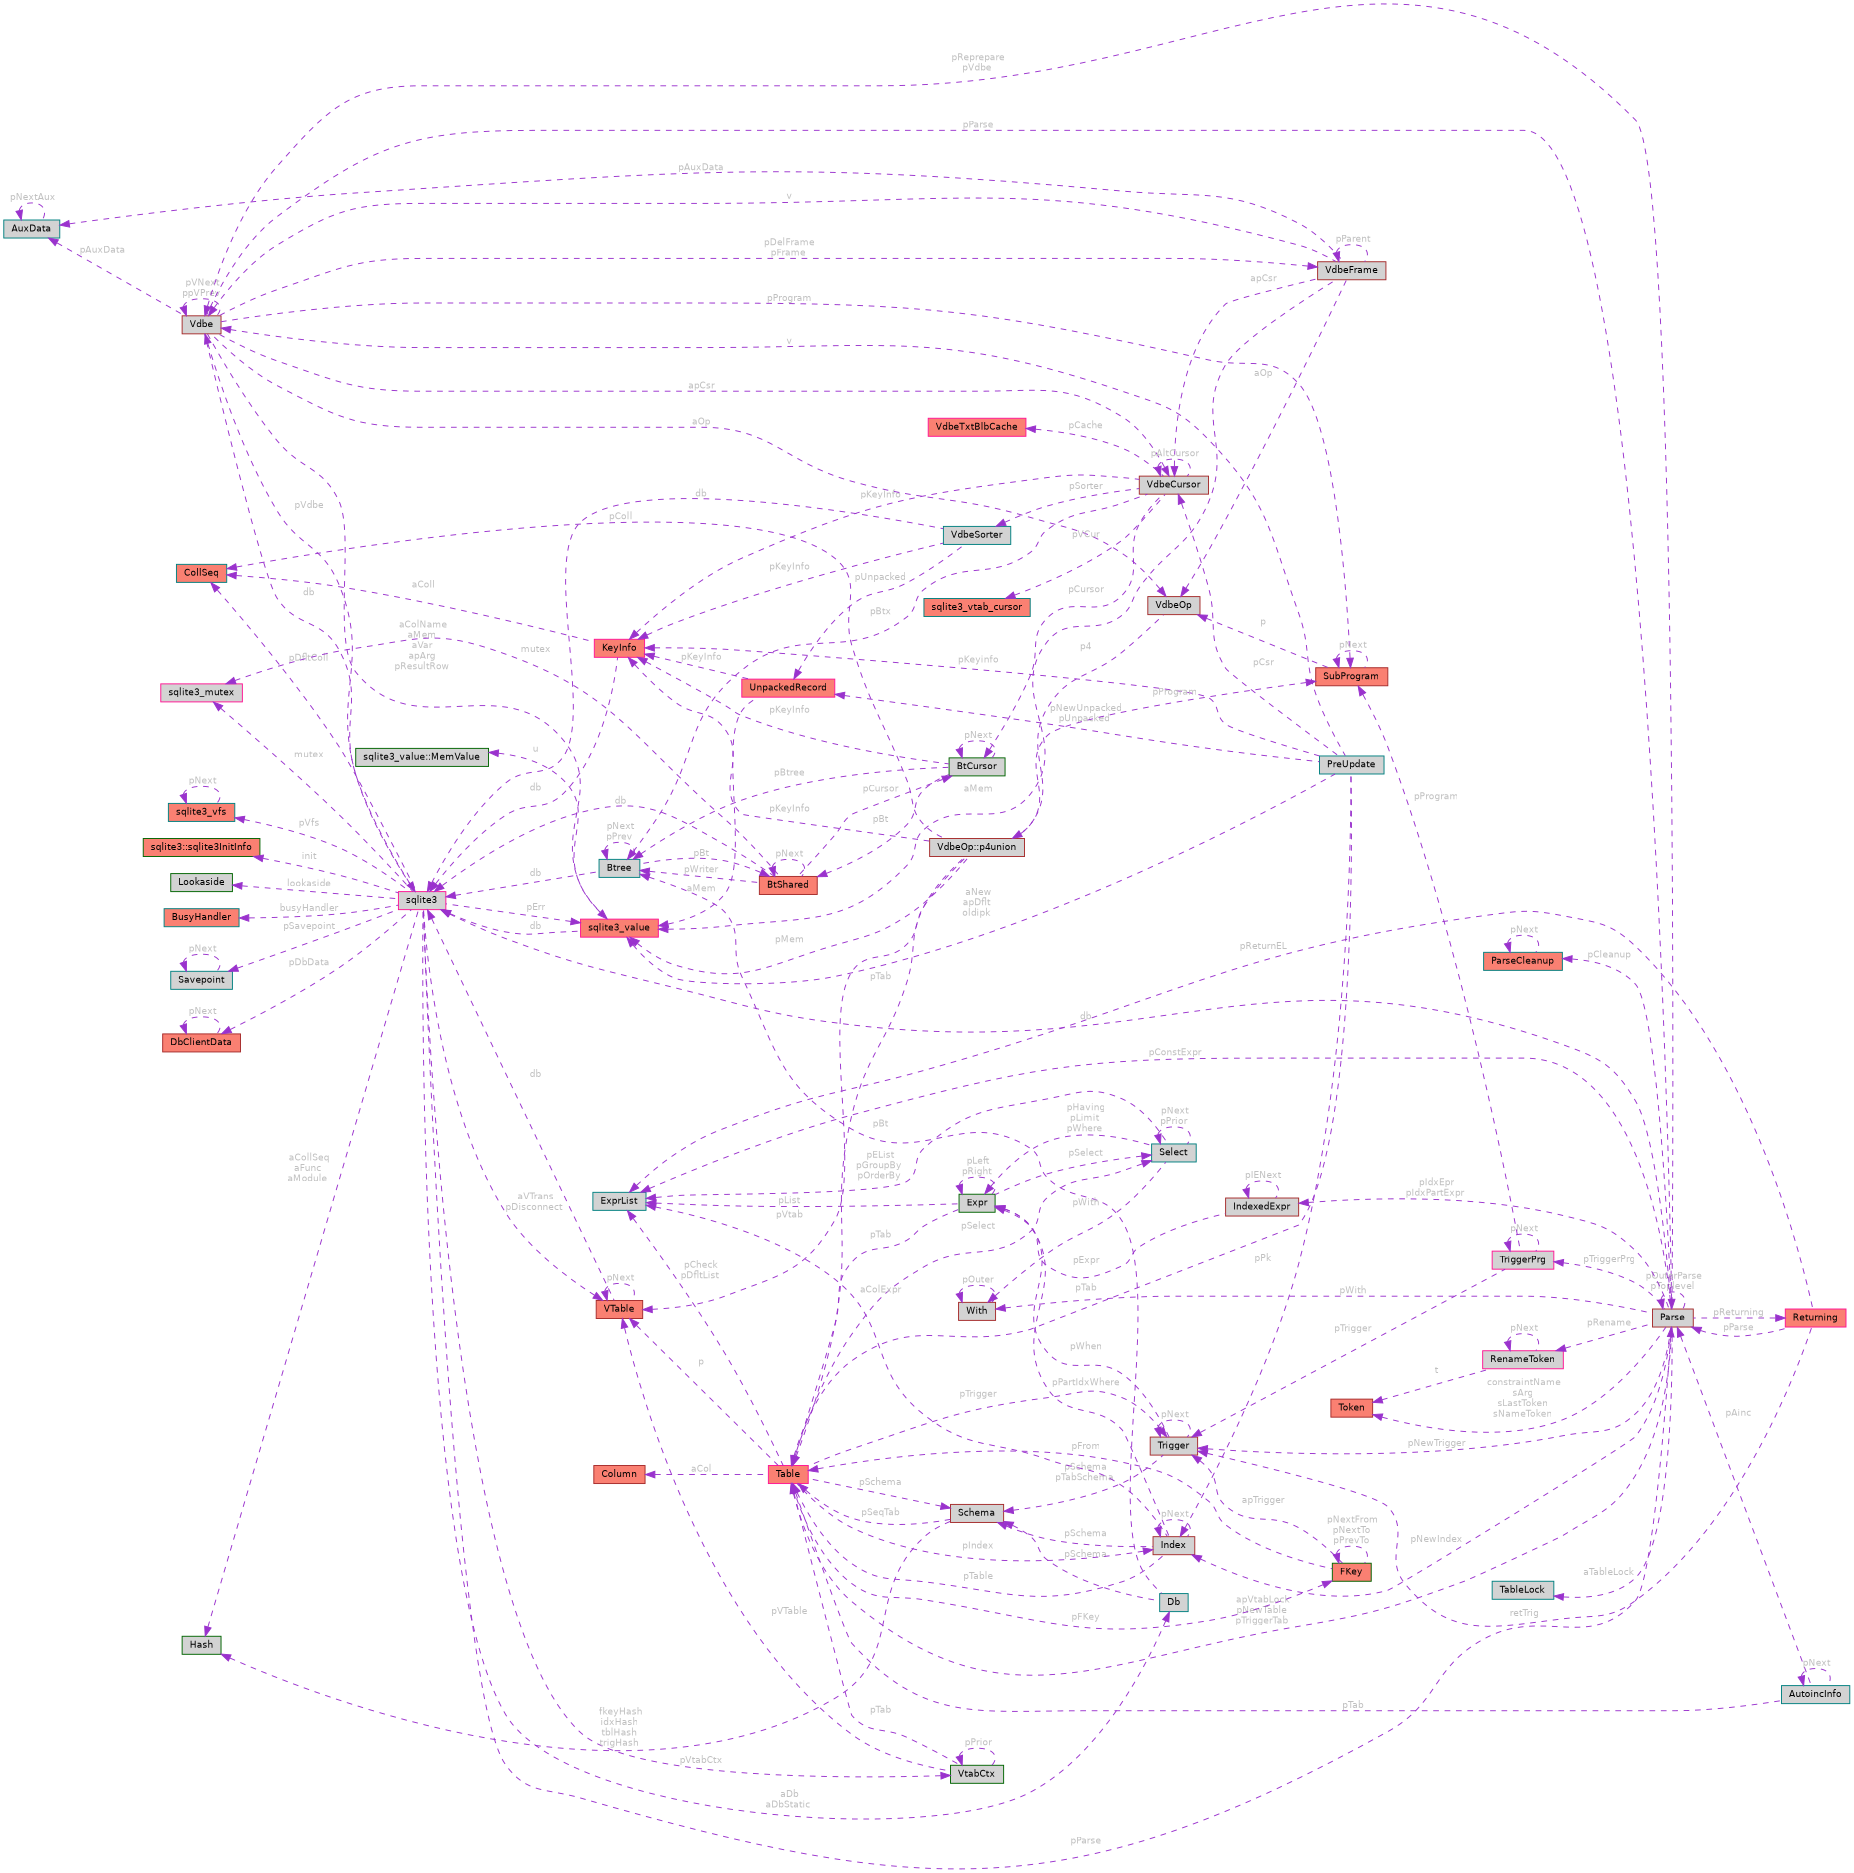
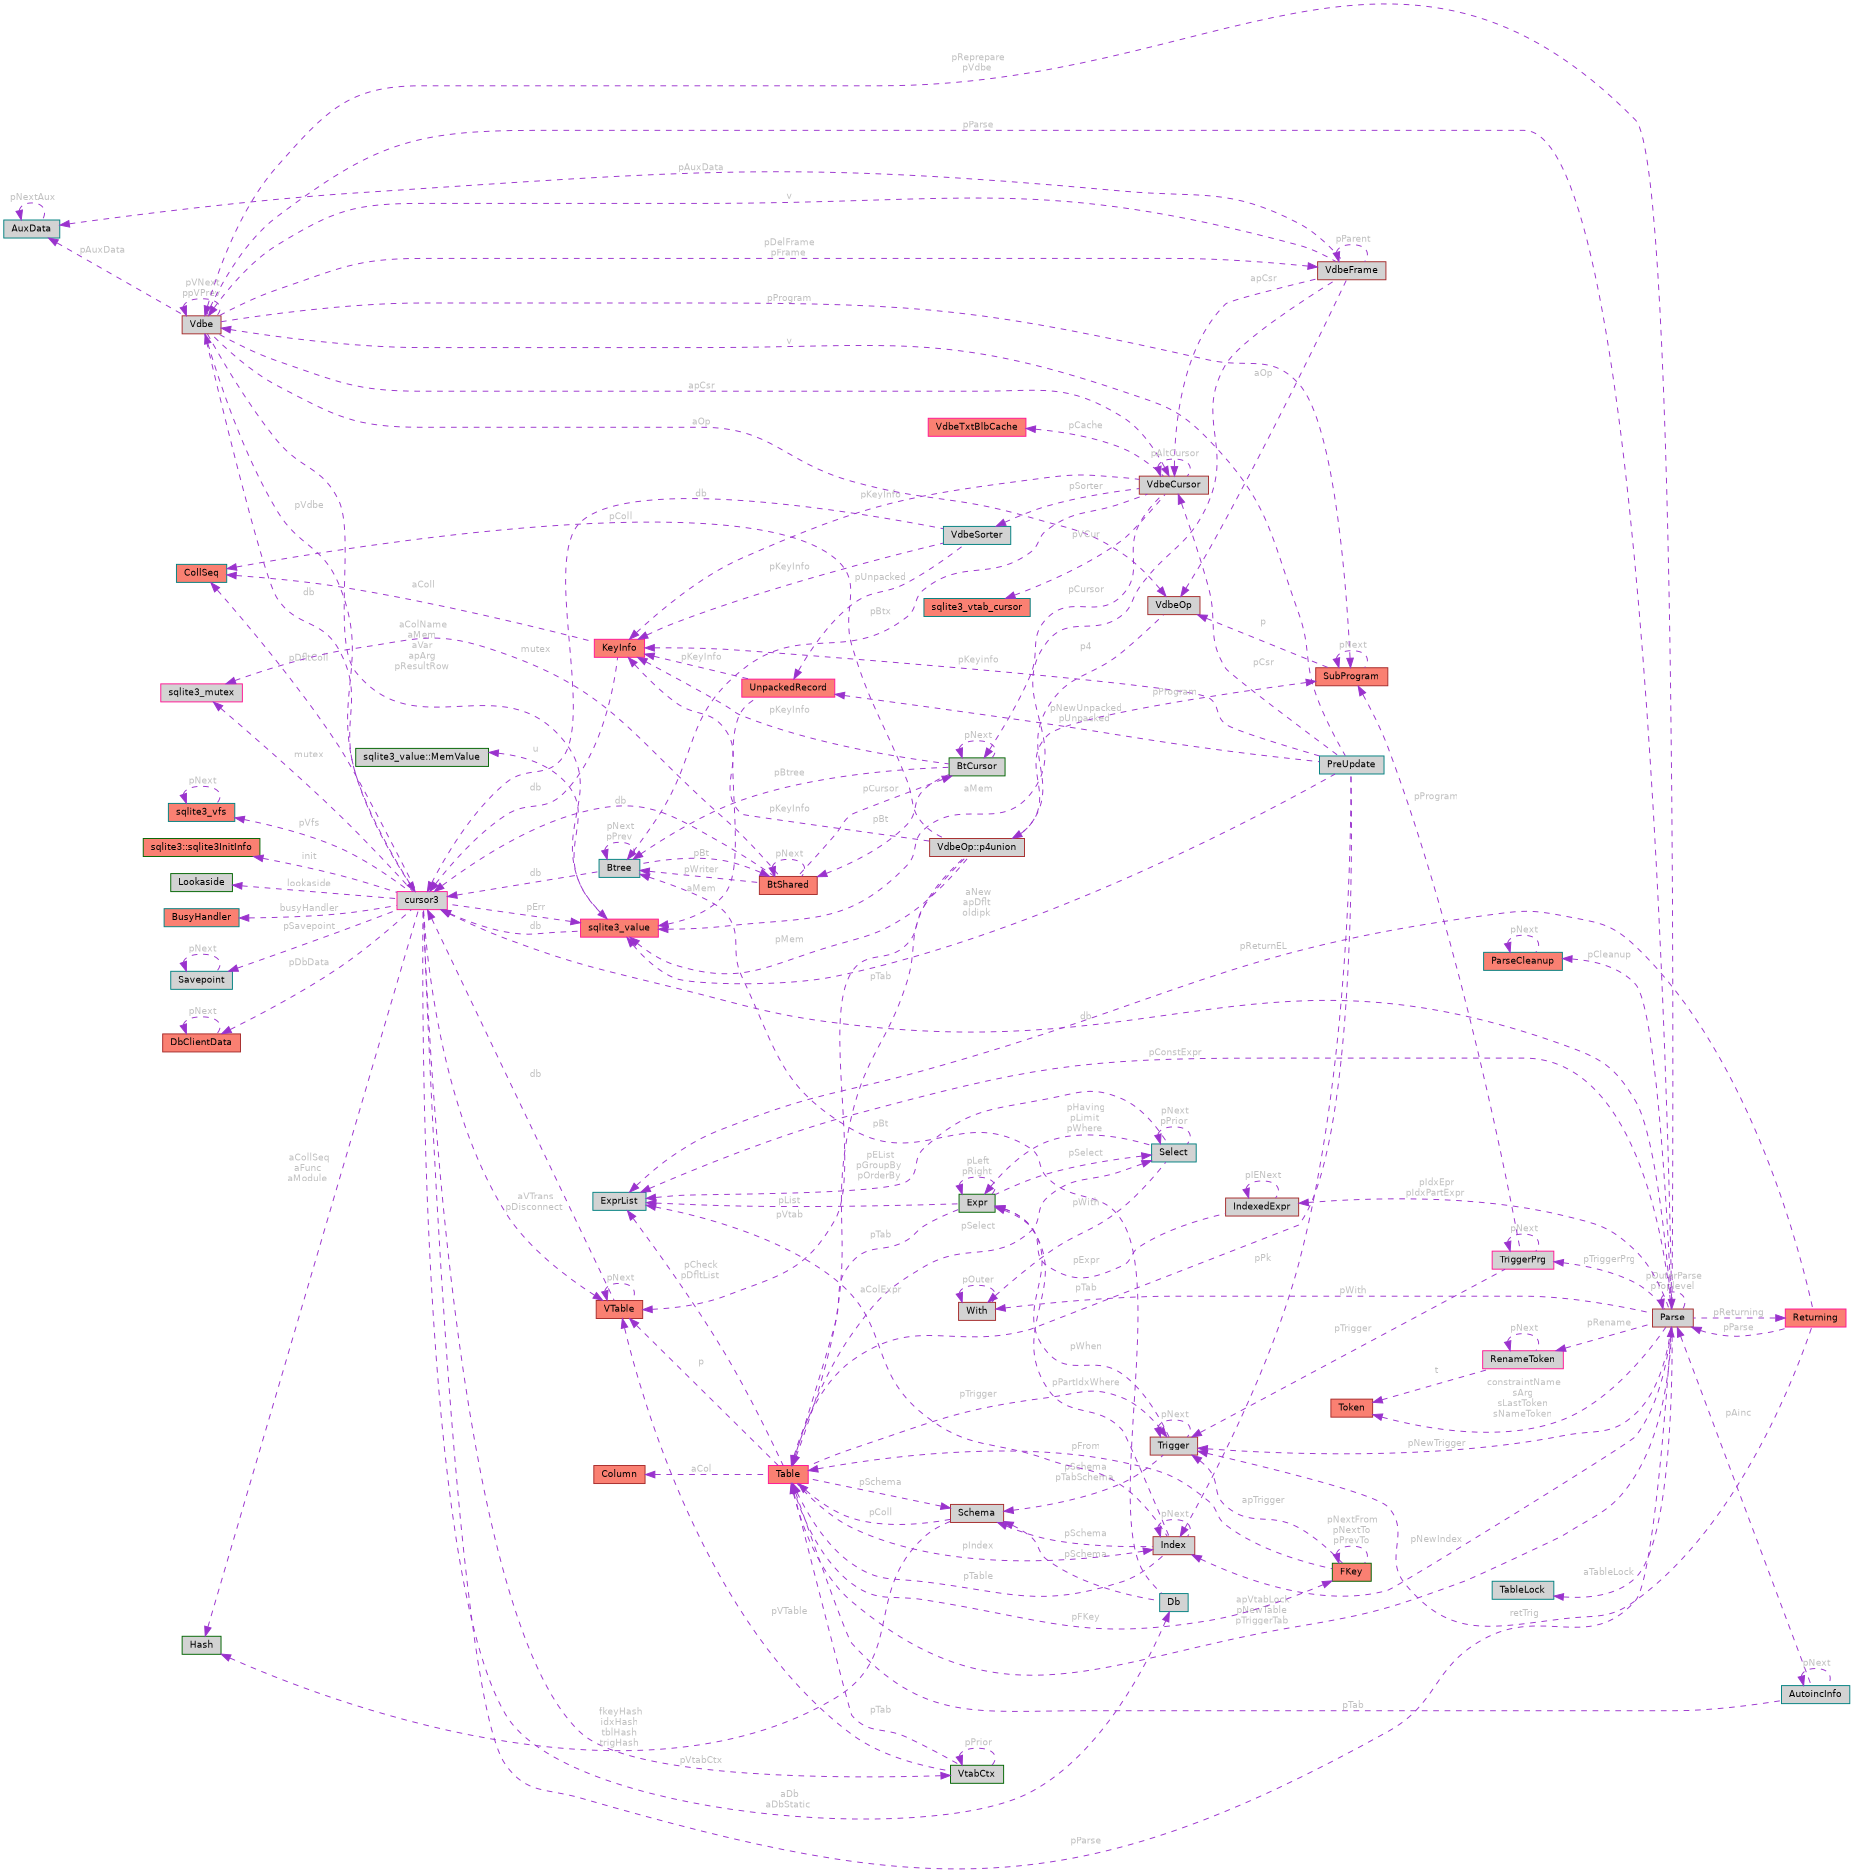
node "sqlite3": label "sqlite3" -> "cursor3"
edge "Schema" -> "Table": label " pSeqTab" -> " pColl"
